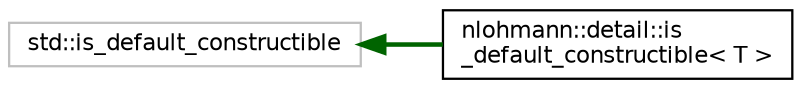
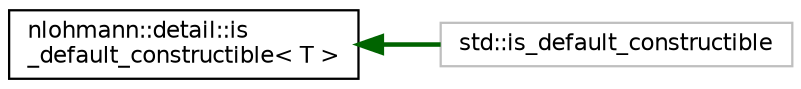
edge "nlohmann::detail::is _default_constructible< T >" -> "std::is_default_constructible": reversed
